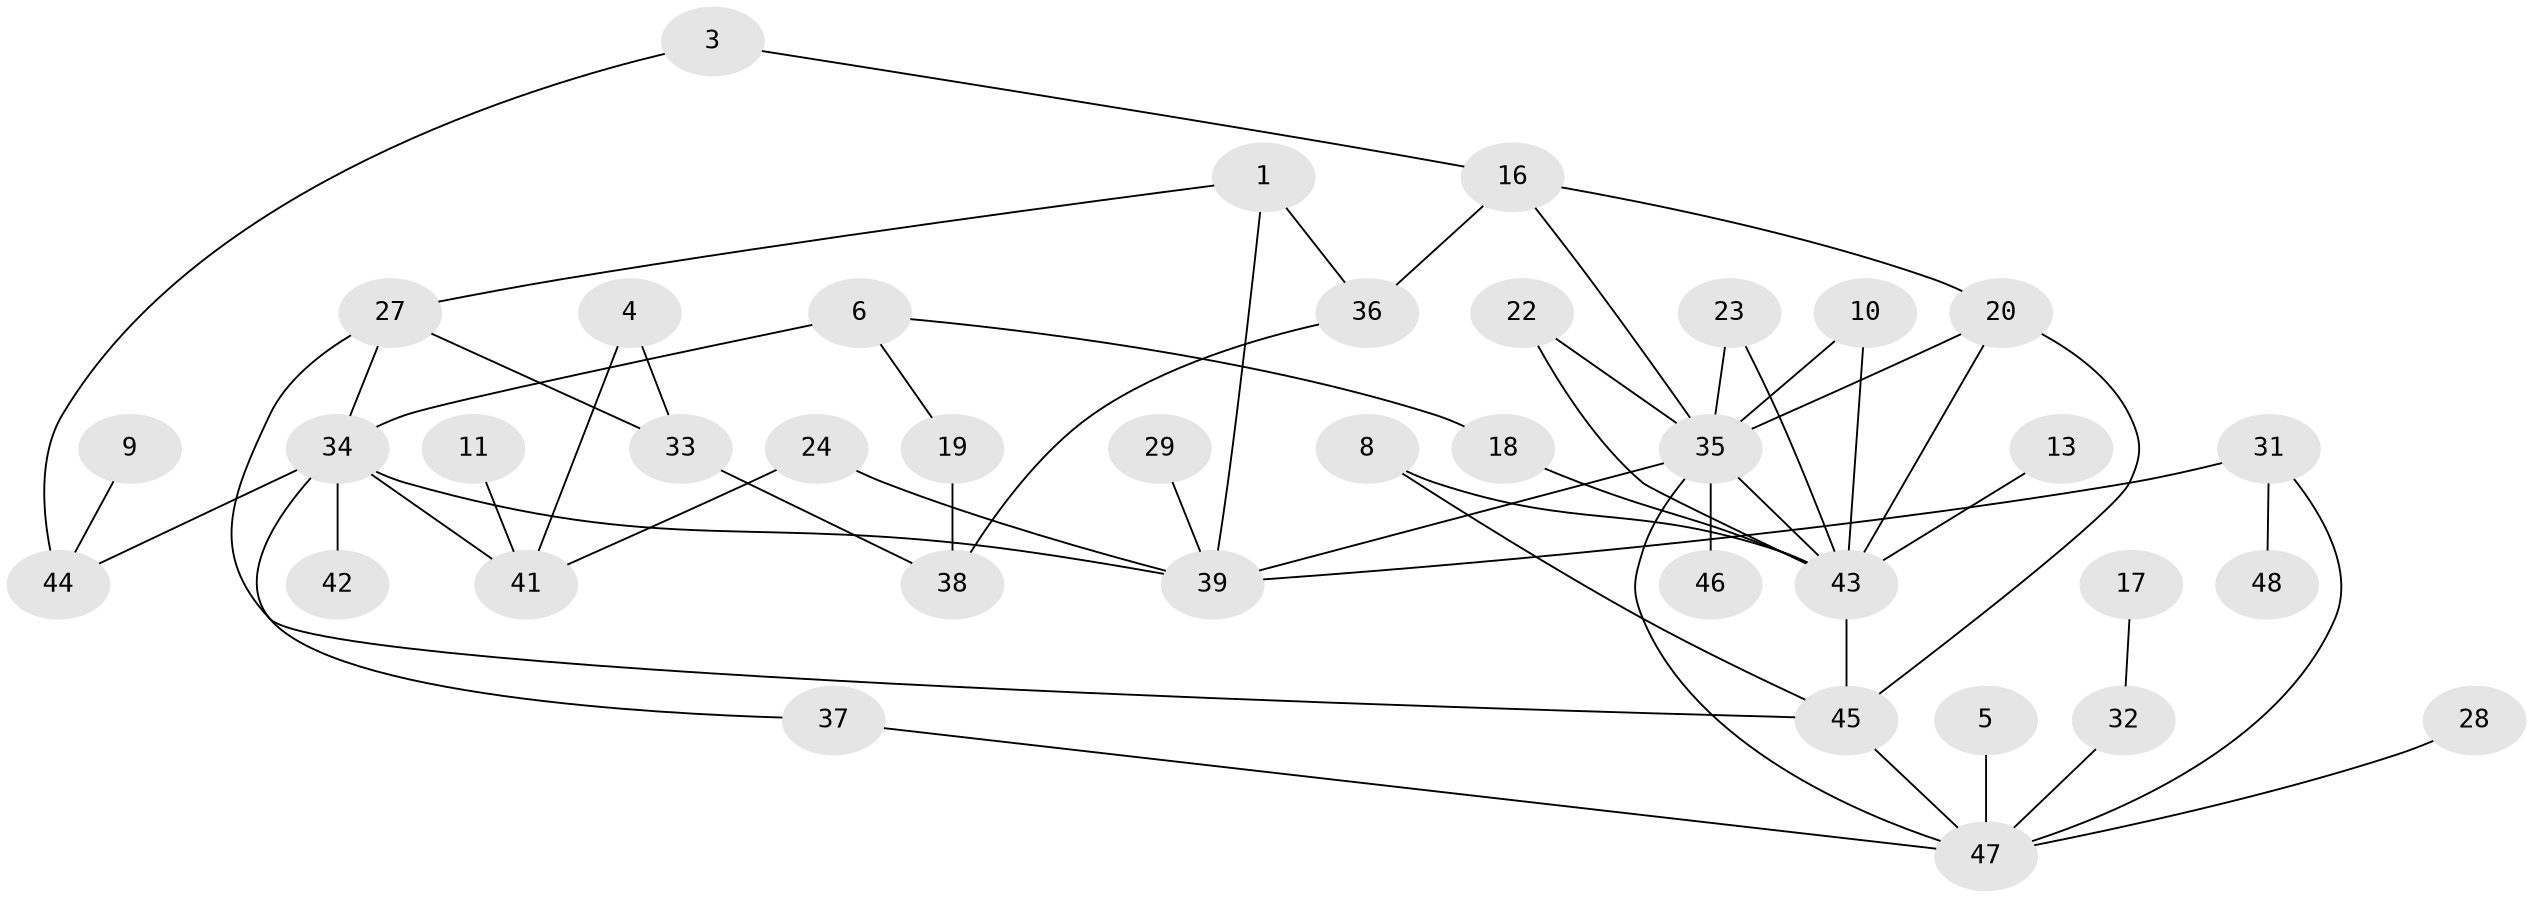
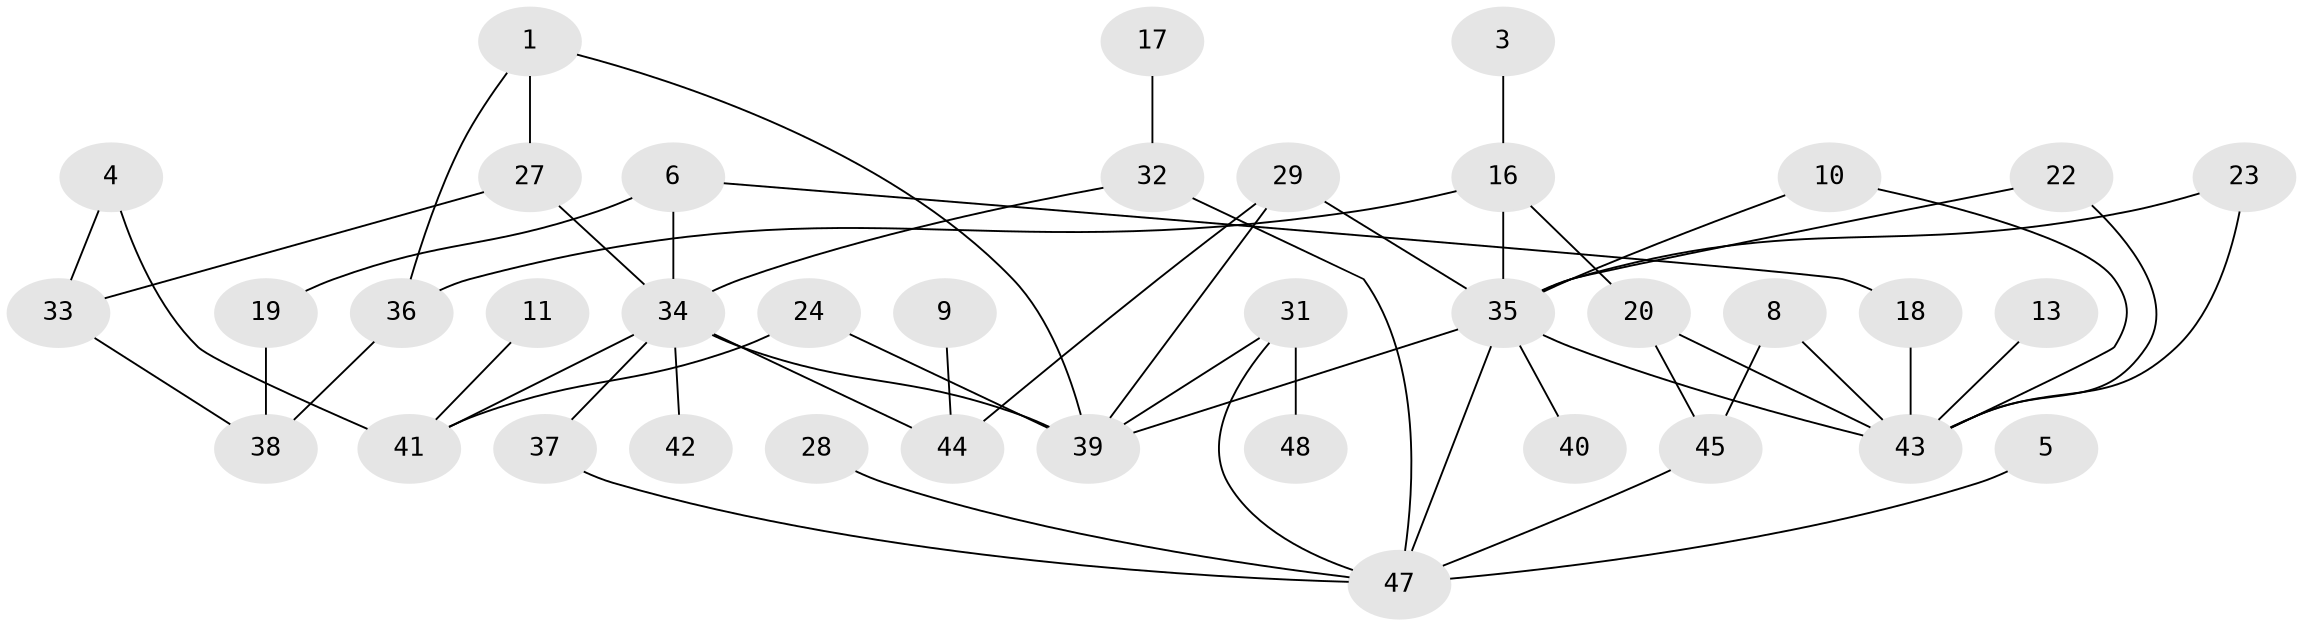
edge "3" -- "44": now "29" -- "44"
edge "32" -- "34": added
edge "20" -- "35": now "29" -- "35"
node "46": label "46" -> "40"
edge "43" -- "45": removed
edge "27" -- "45": removed
